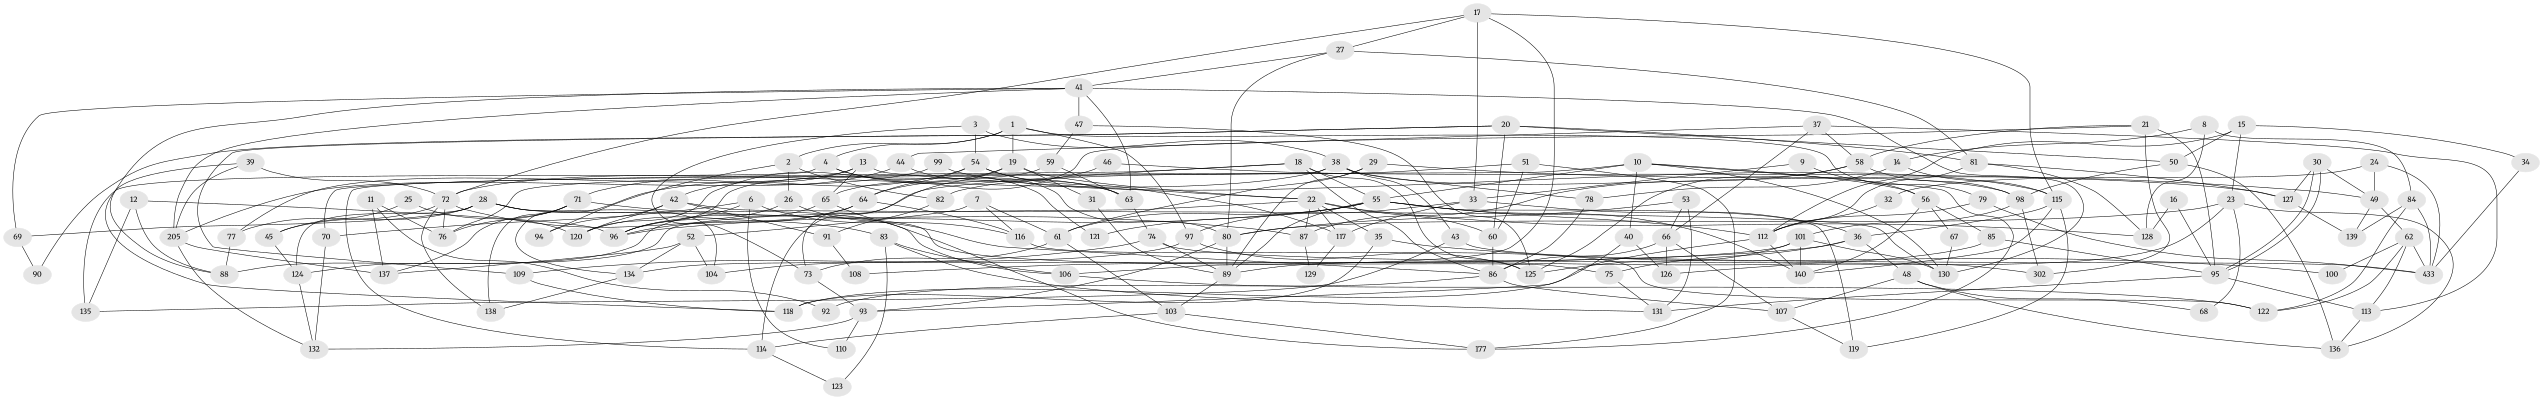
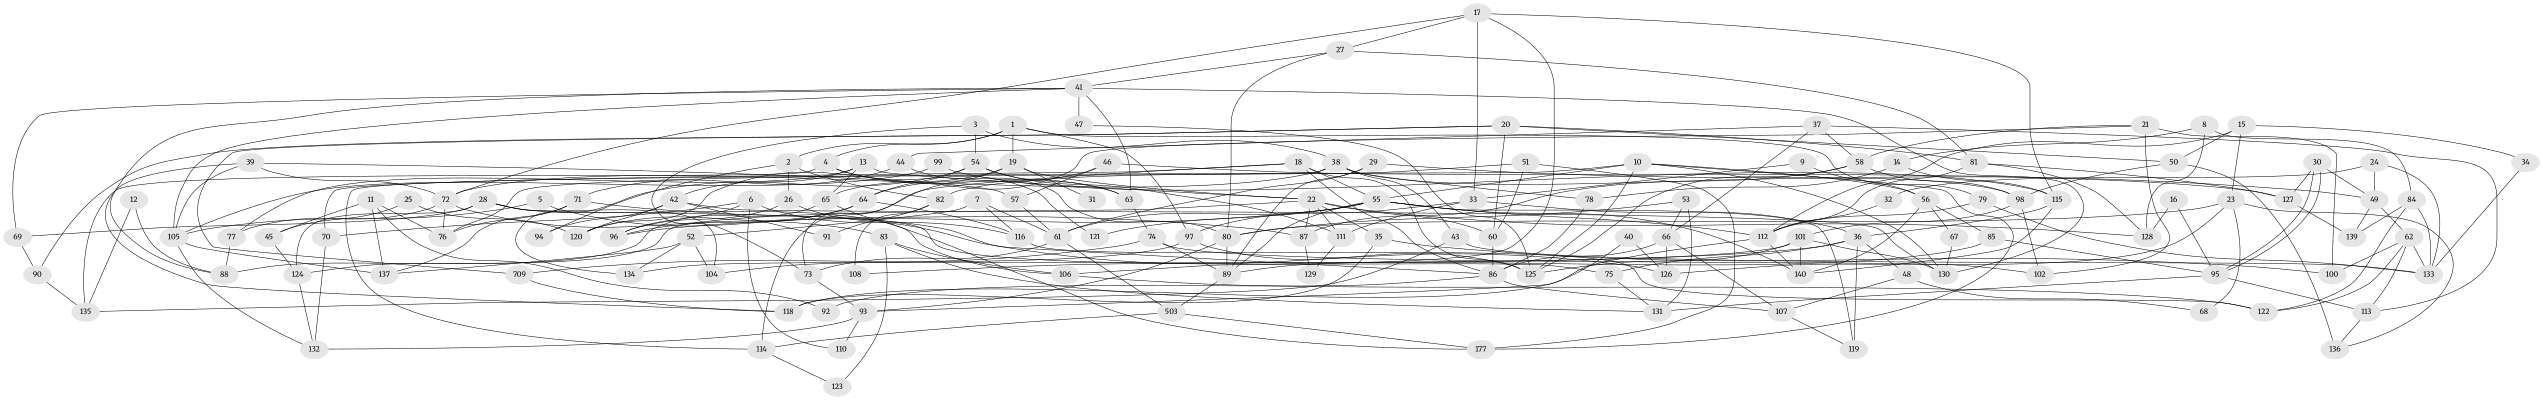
node "59": removed
edge "21" -- "95": now "21" -- "100"
node "5": added
node "57": added
edge "10" -- "40": now "10" -- "125"
edge "12" -- "96": removed
edge "28" -- "45": now "11" -- "45"
node "205": label "205" -> "105"
node "117": label "117" -> "111"
edge "31" -- "89": removed
edge "91" -- "108": now "82" -- "108"
node "109": label "109" -> "709"
node "302": label "302" -> "102"
node "433": label "433" -> "133"
edge "90" -- "135": added
node "138": removed
node "103": label "103" -> "503"
edge "115" -- "119": now "36" -- "119"
edge "48" -- "136": removed
